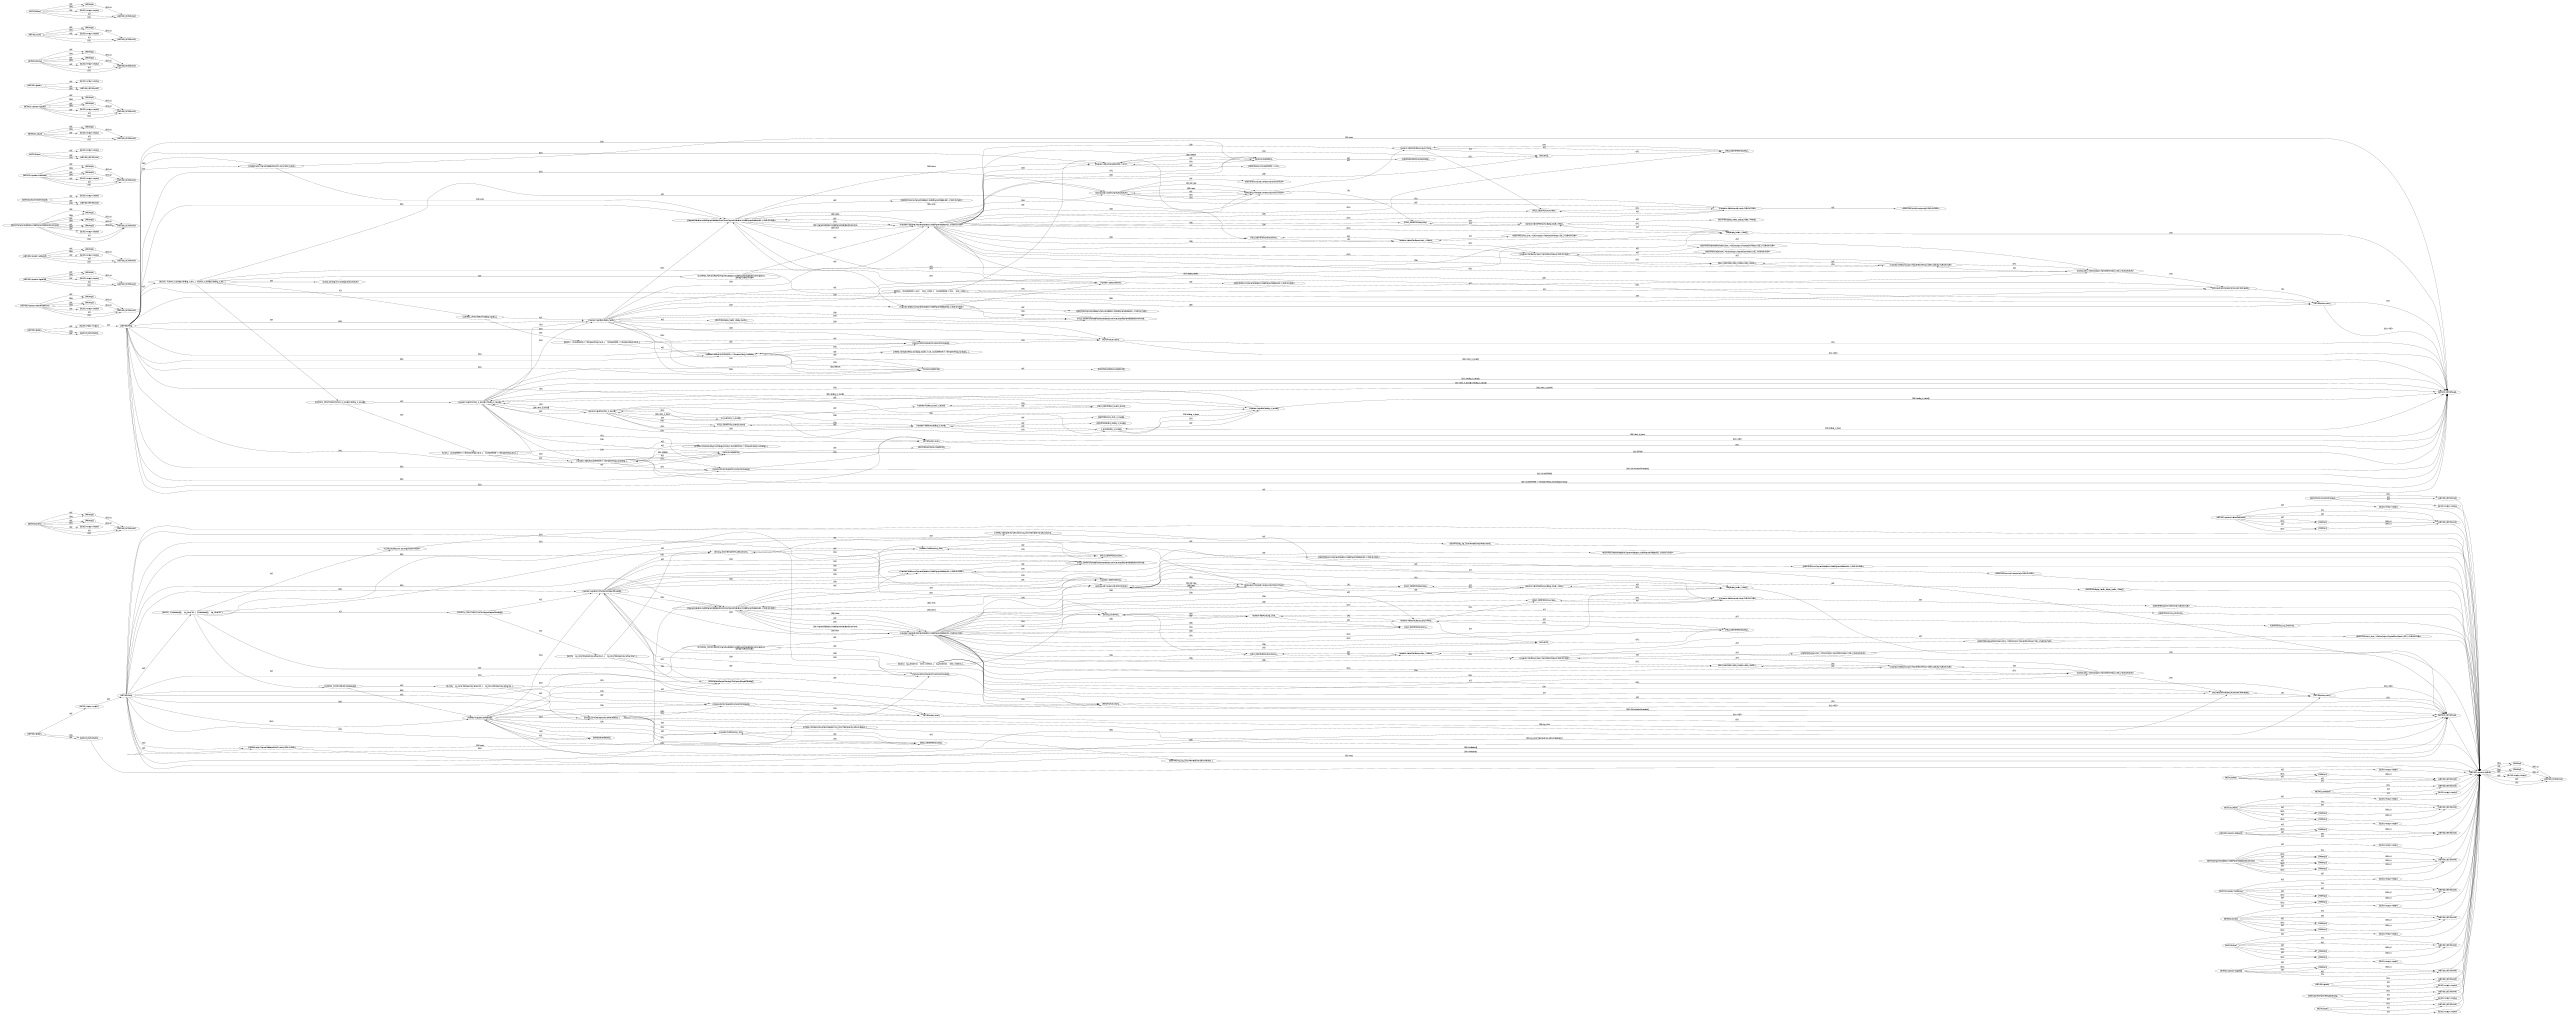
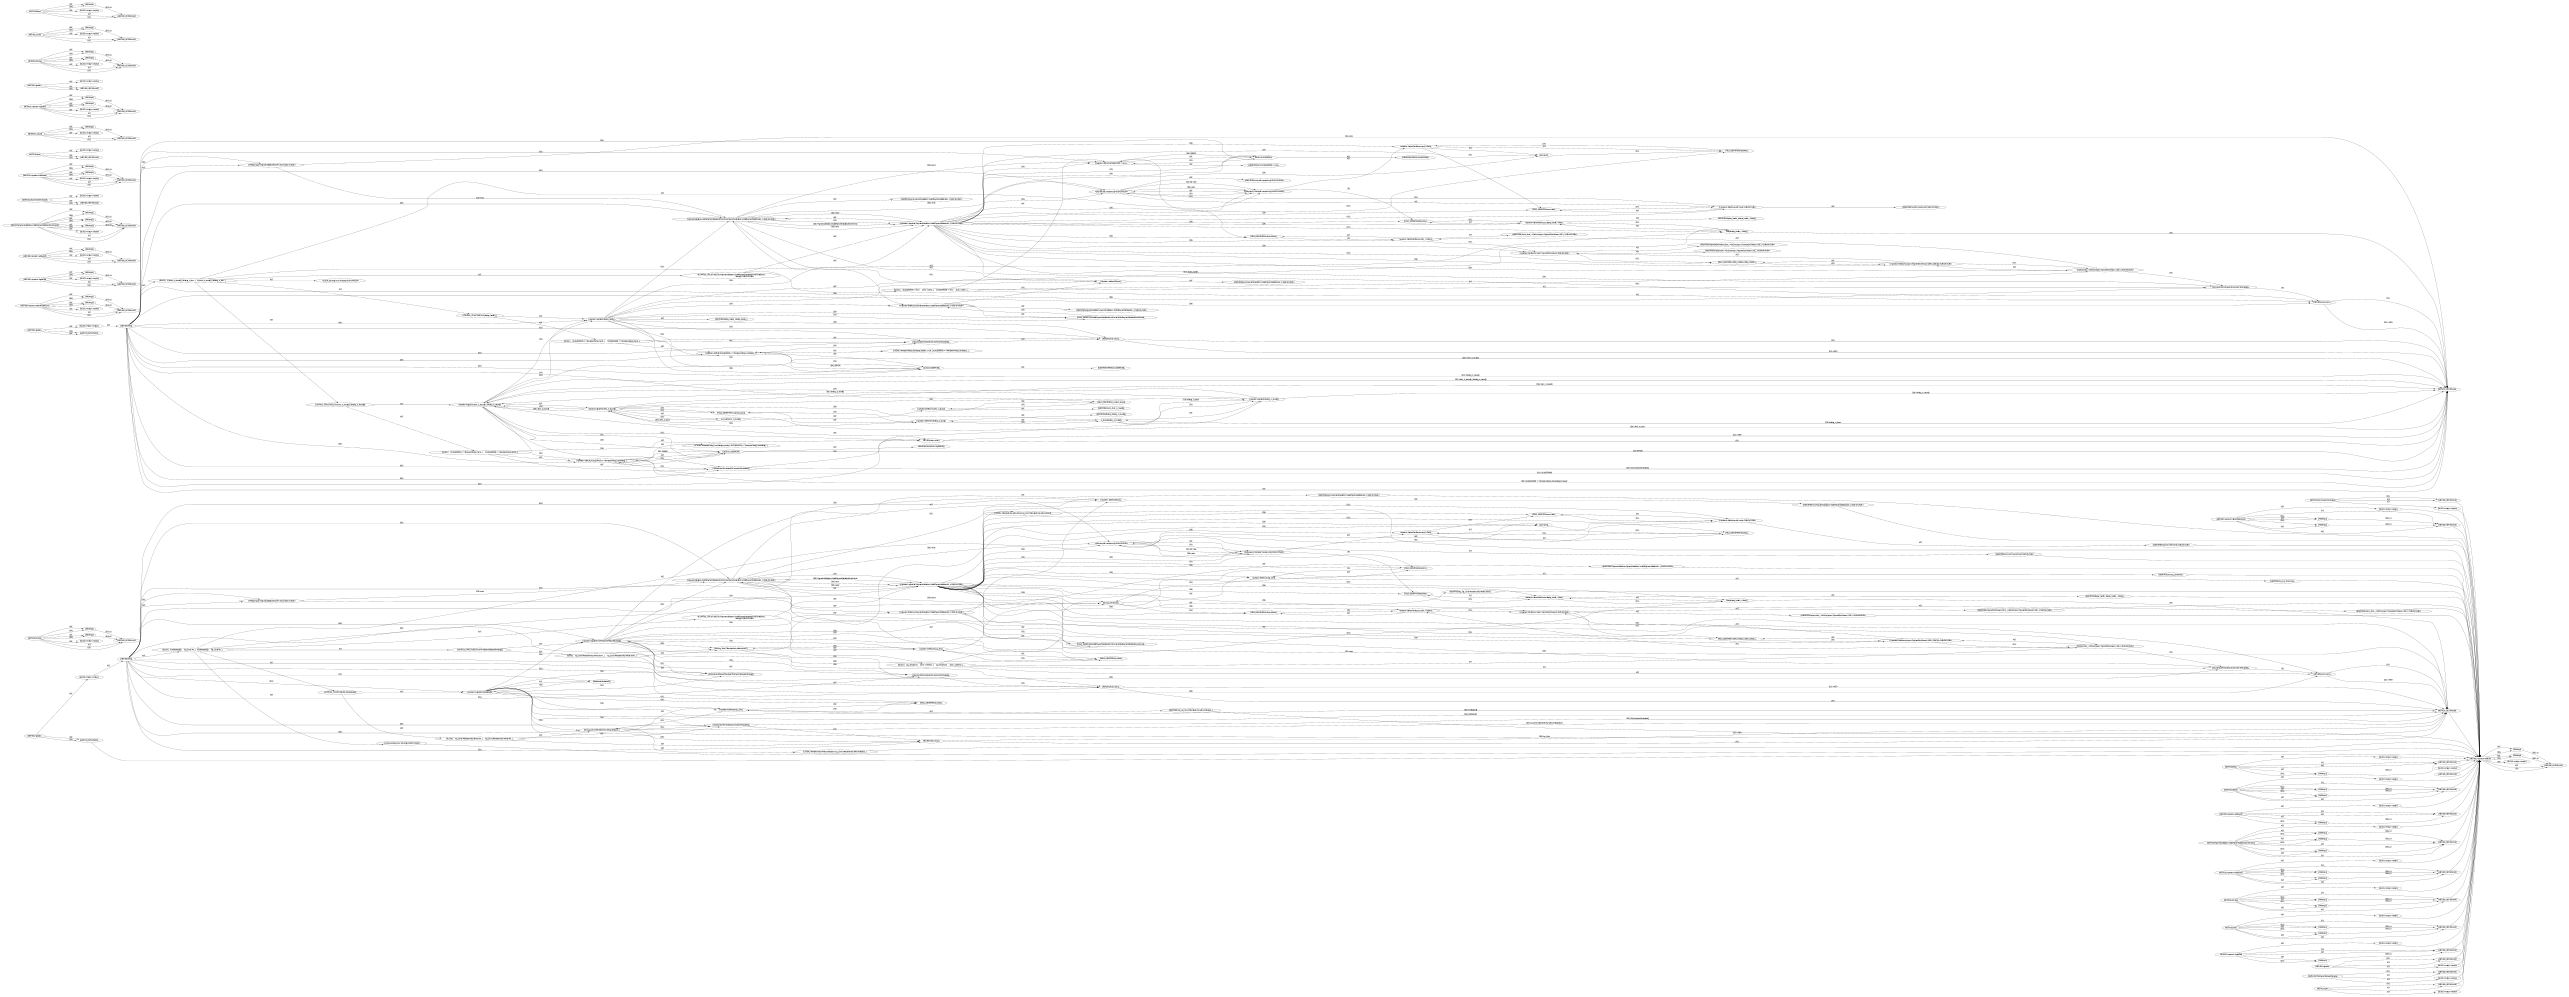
edge "(<operator>.fieldAccess,binding_.is_bound)" -> "(IDENTIFIER,client_,client_.is_bound())": now "(<operator>.fieldAccess,client_.is_bound)" -> "(IDENTIFIER,client_,client_.is_bound())"
node "(METHOD,IsInitialized)": removed
